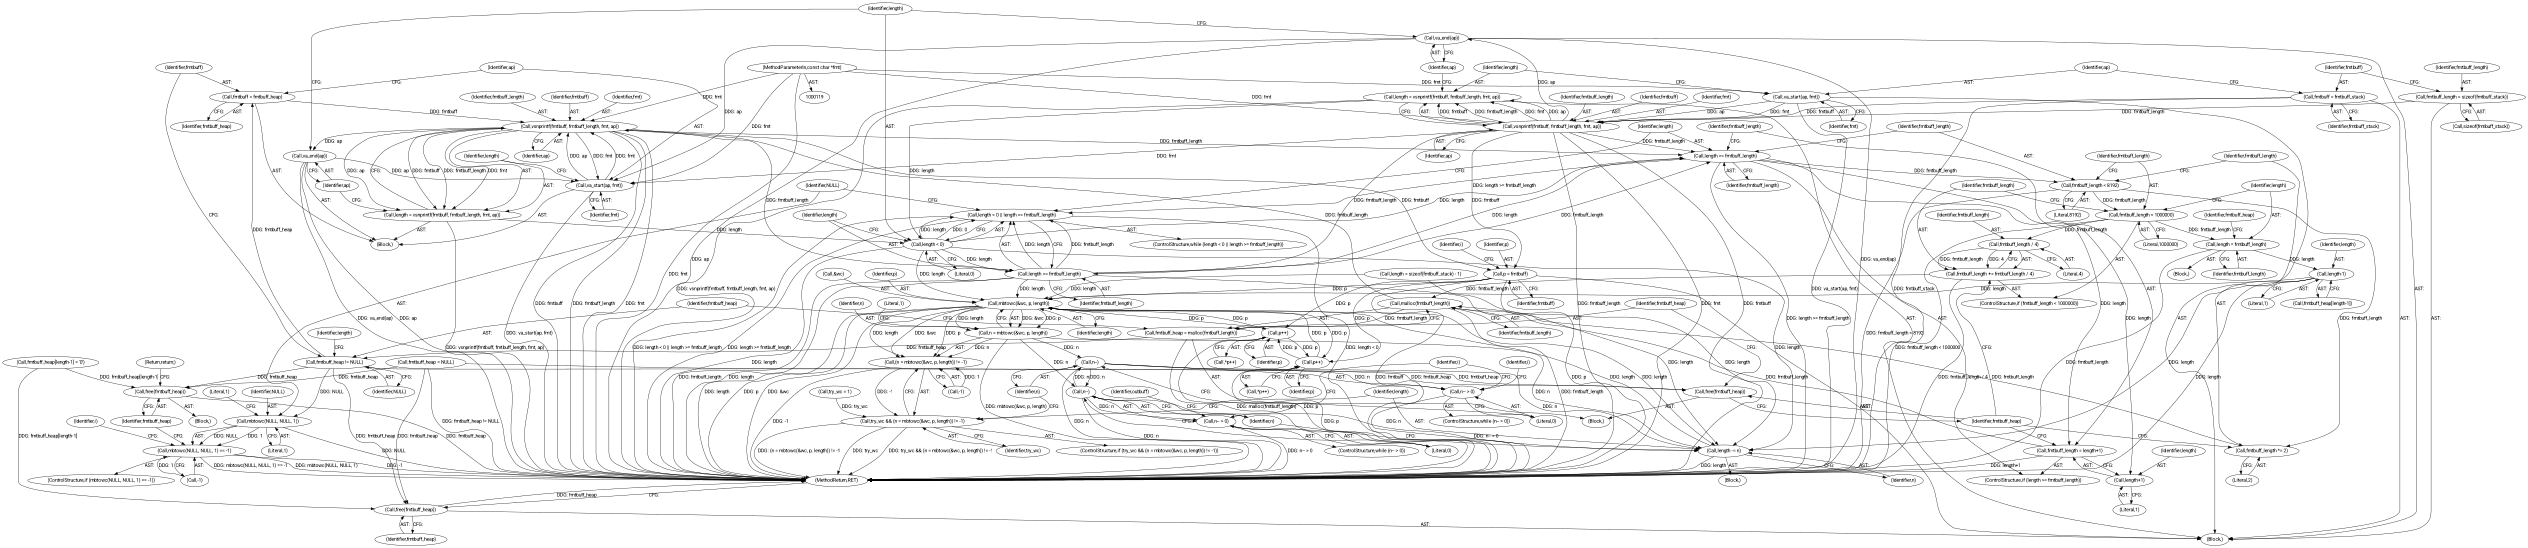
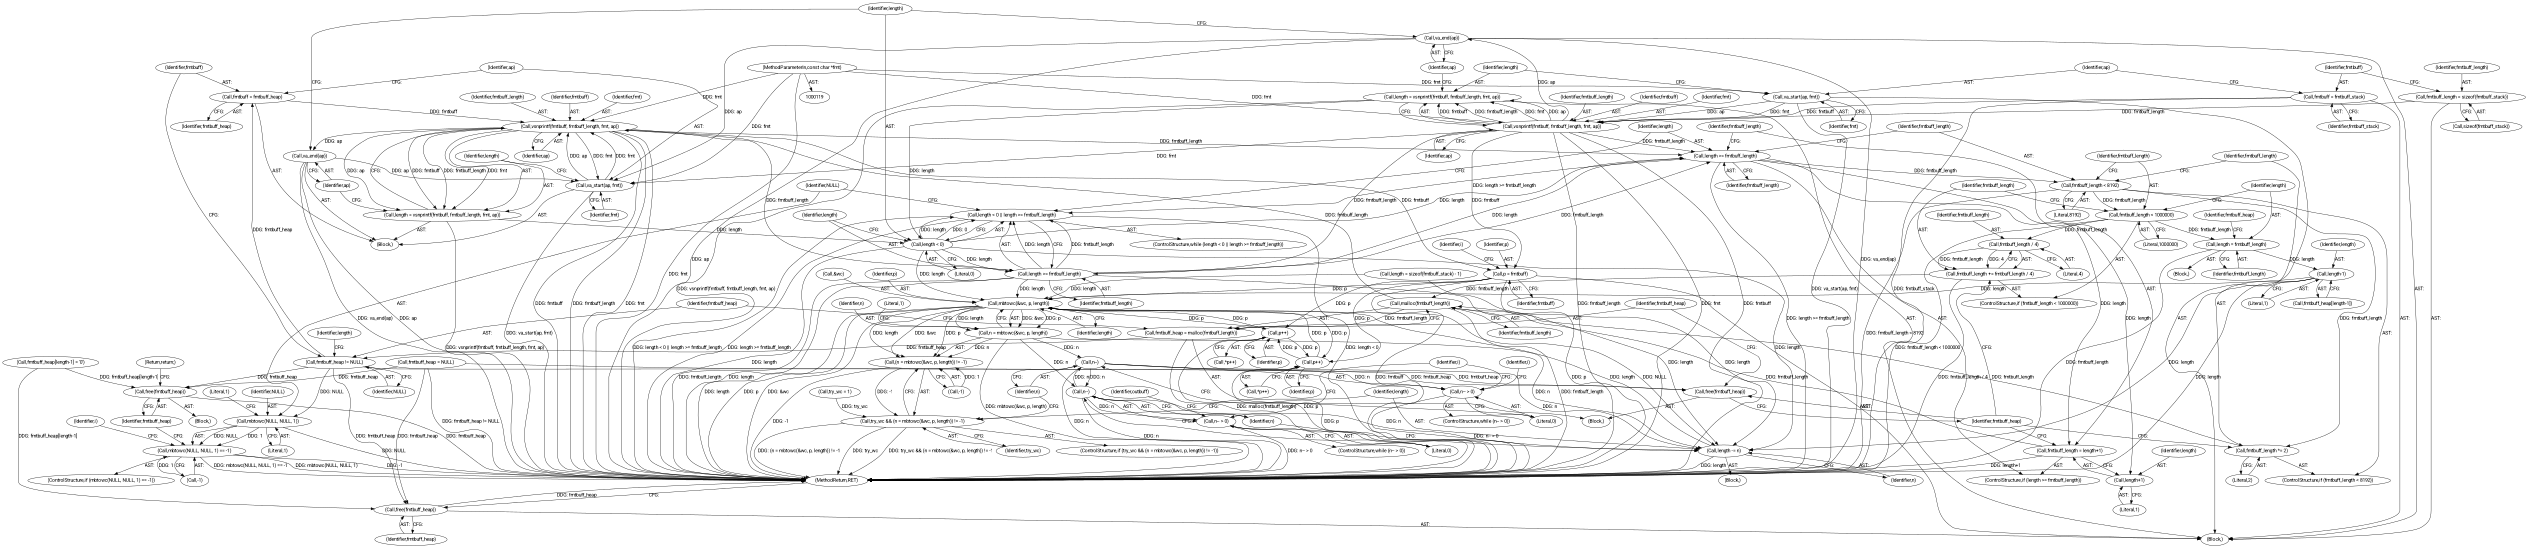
edge "(Call,mbtowc(&wc, p, length))" -> "(Call,length -= n)": label "DDG: length" -> "DDG: NULL"
node "(ControlStructure,if (fmtbuff_length < 8192))": added
